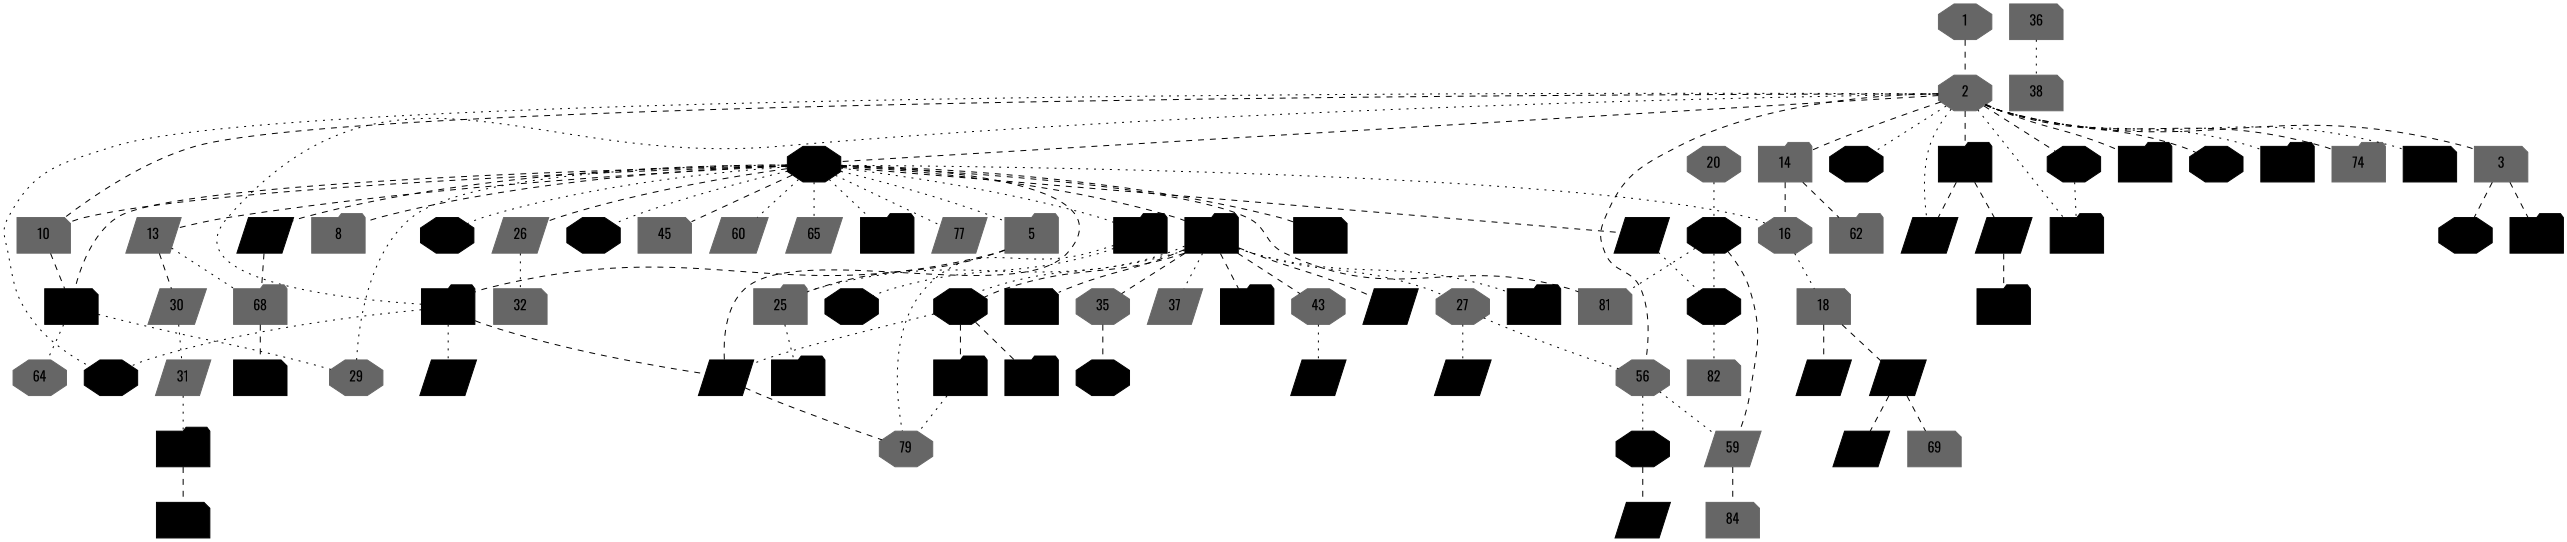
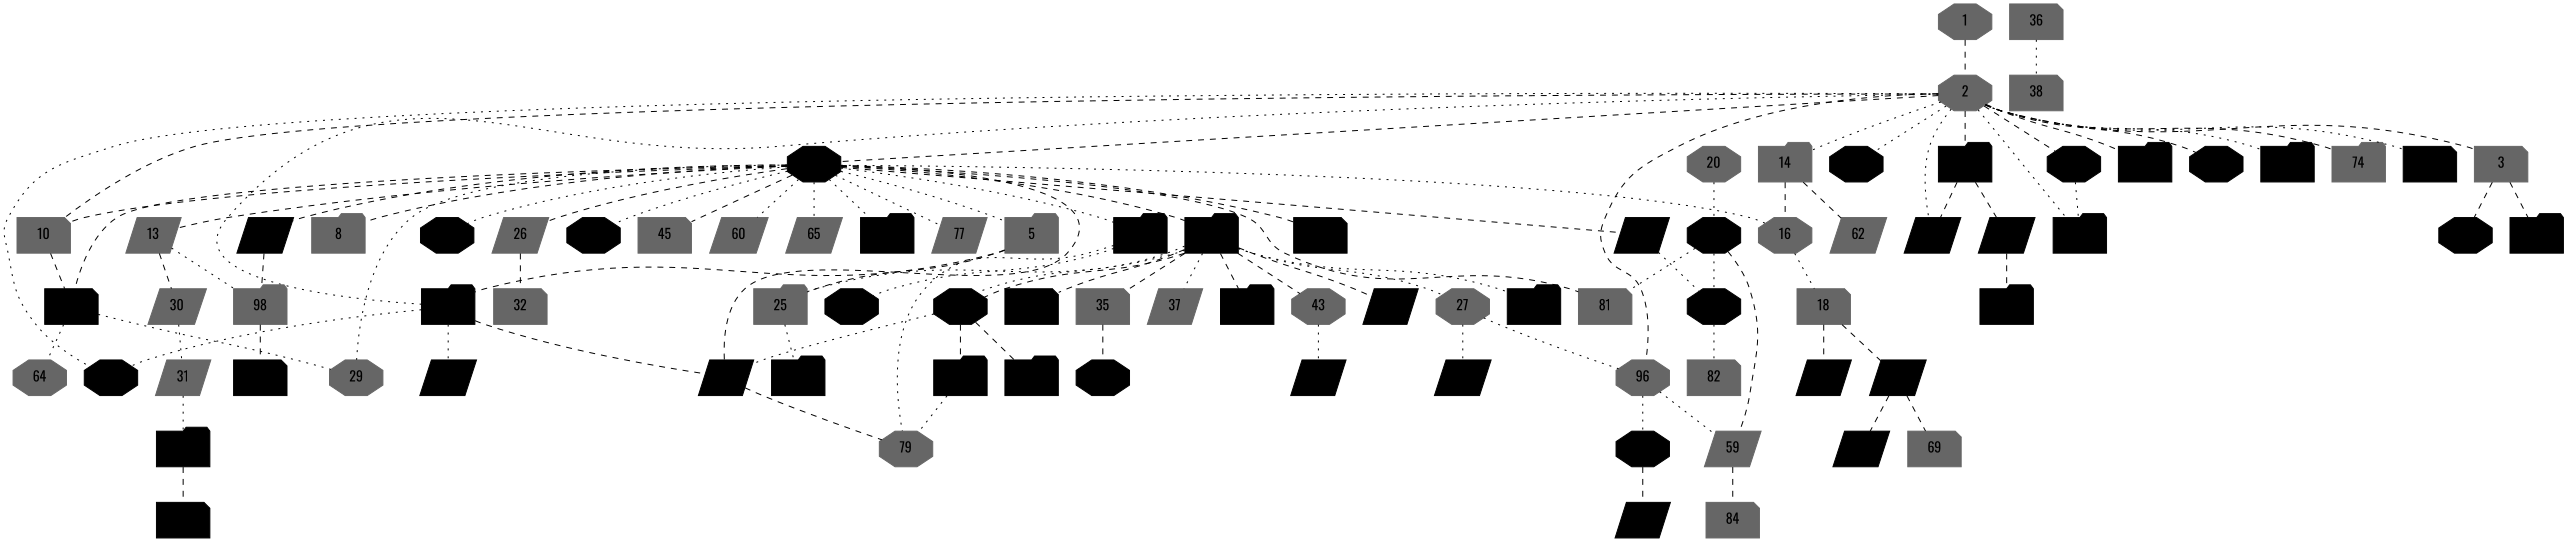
edge "2" -- "14": style dashed -> dotted
node "62": shape folder -> parallelogram
edge "26" -- "32": style dotted -> dashed
node "68": label "68" -> "98"
node "35": shape octagon -> note
node "56": label "56" -> "96"
